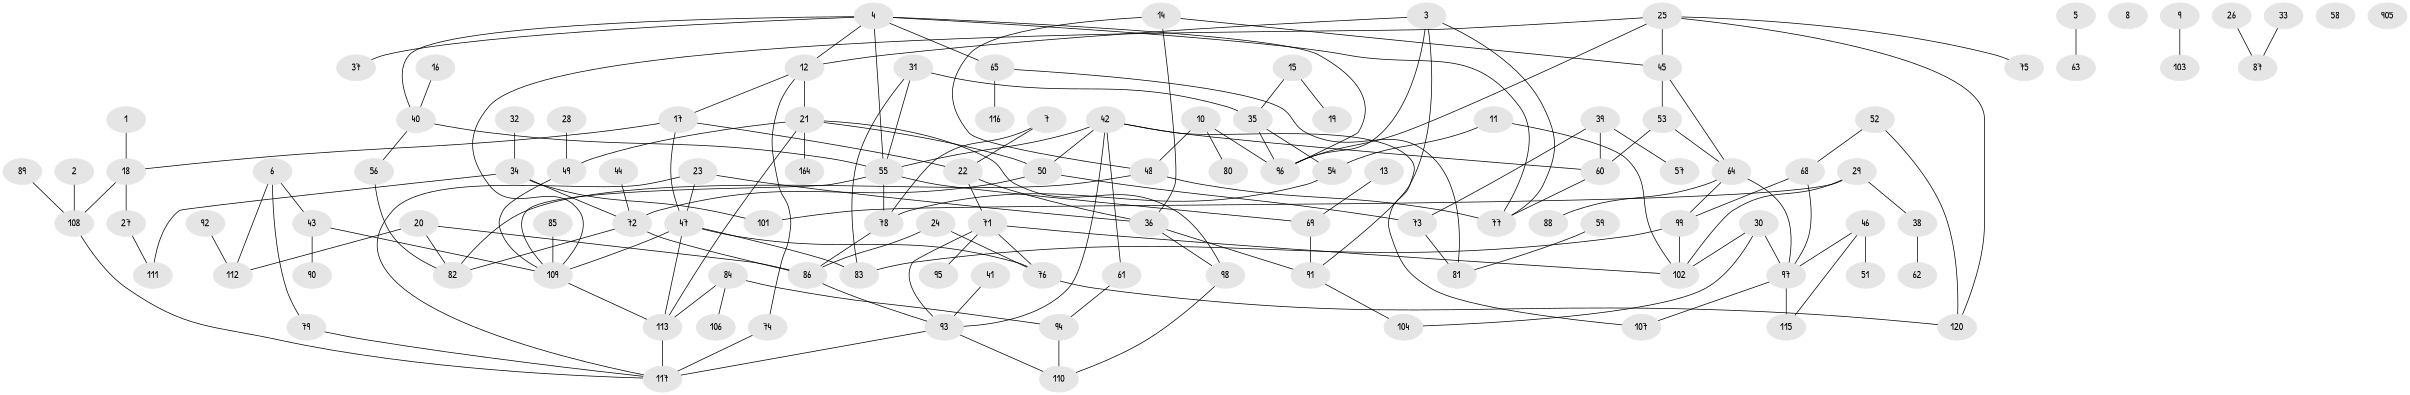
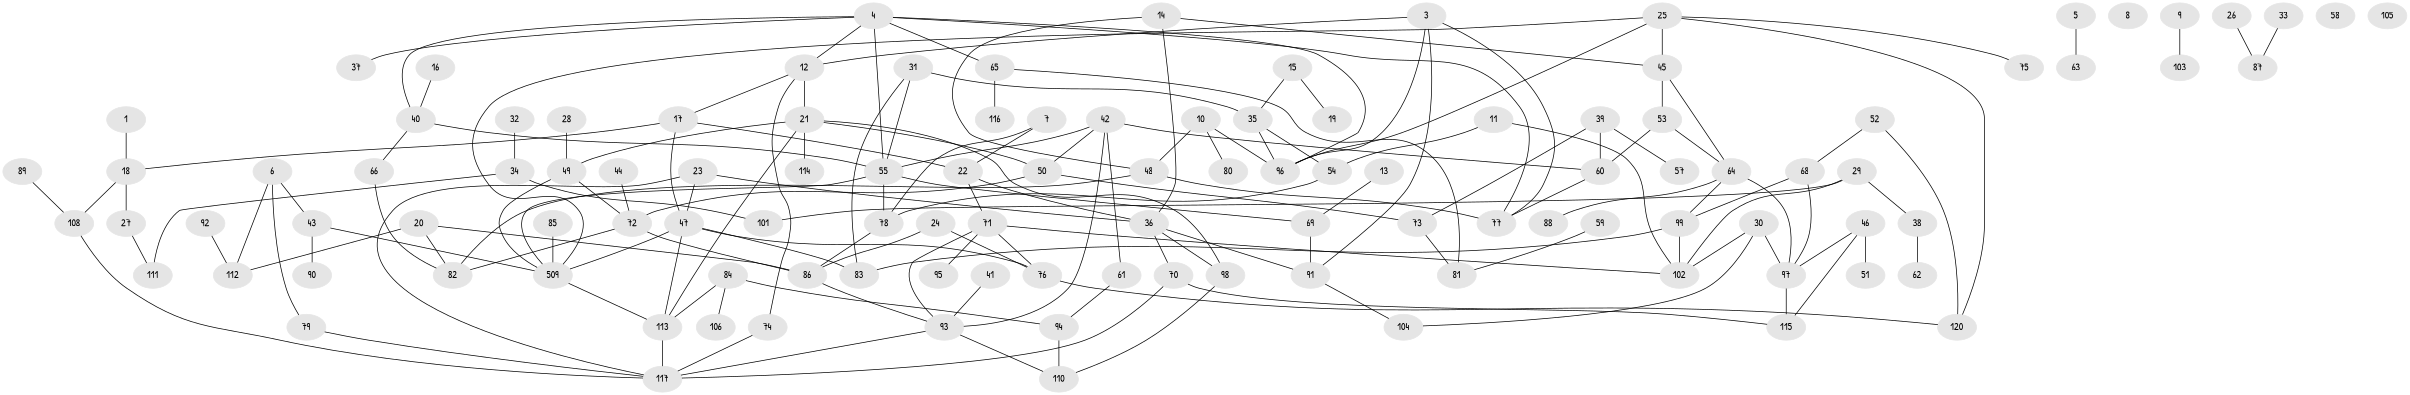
node "905": label "905" -> "105"
node "2": removed
node "56": label "56" -> "66"
node "164": label "164" -> "114"
edge "34" -- "72": now "49" -- "72"
node "109": label "109" -> "509"
node "70": added
node "107": removed
